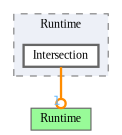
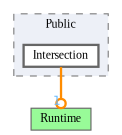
cluster "Runtime": label "Runtime" -> "Public"
